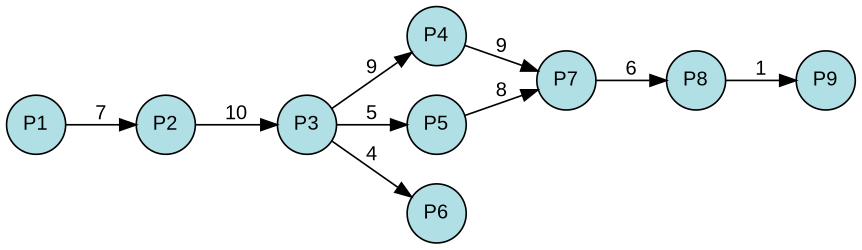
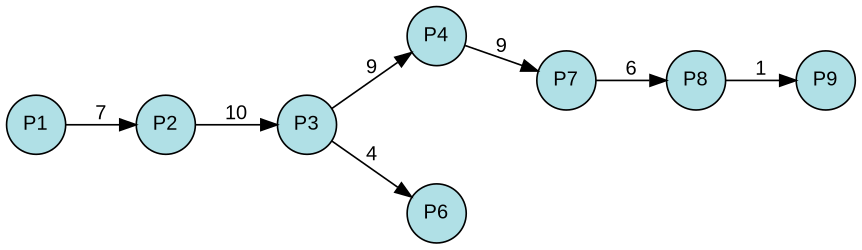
node "P5": removed
